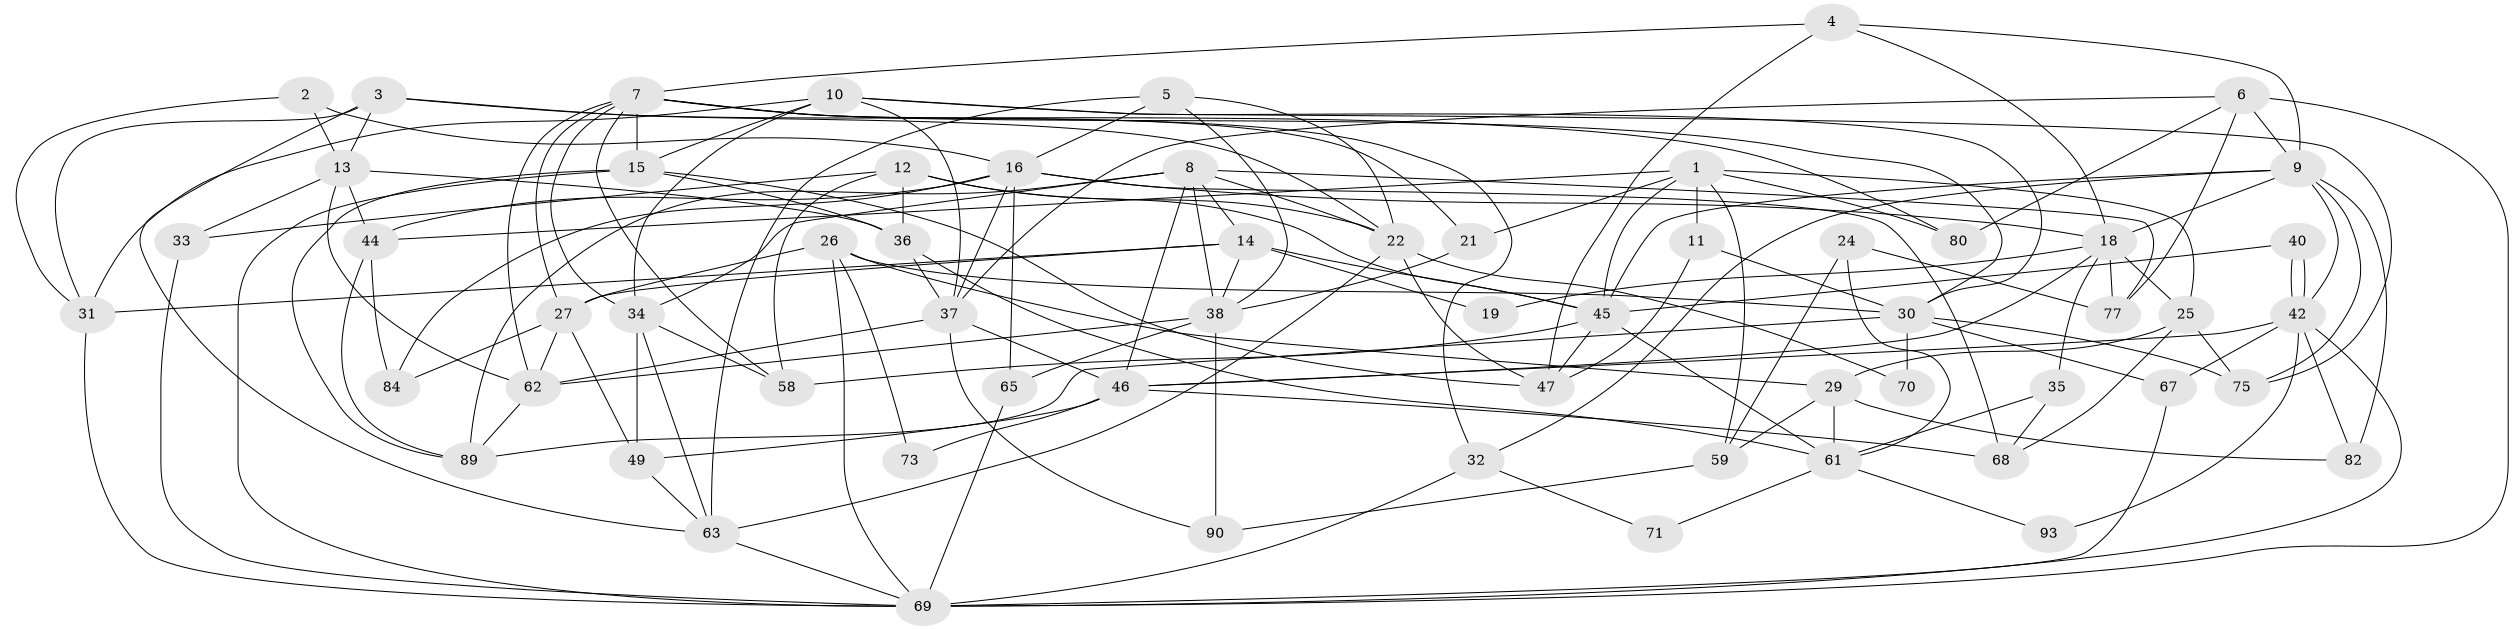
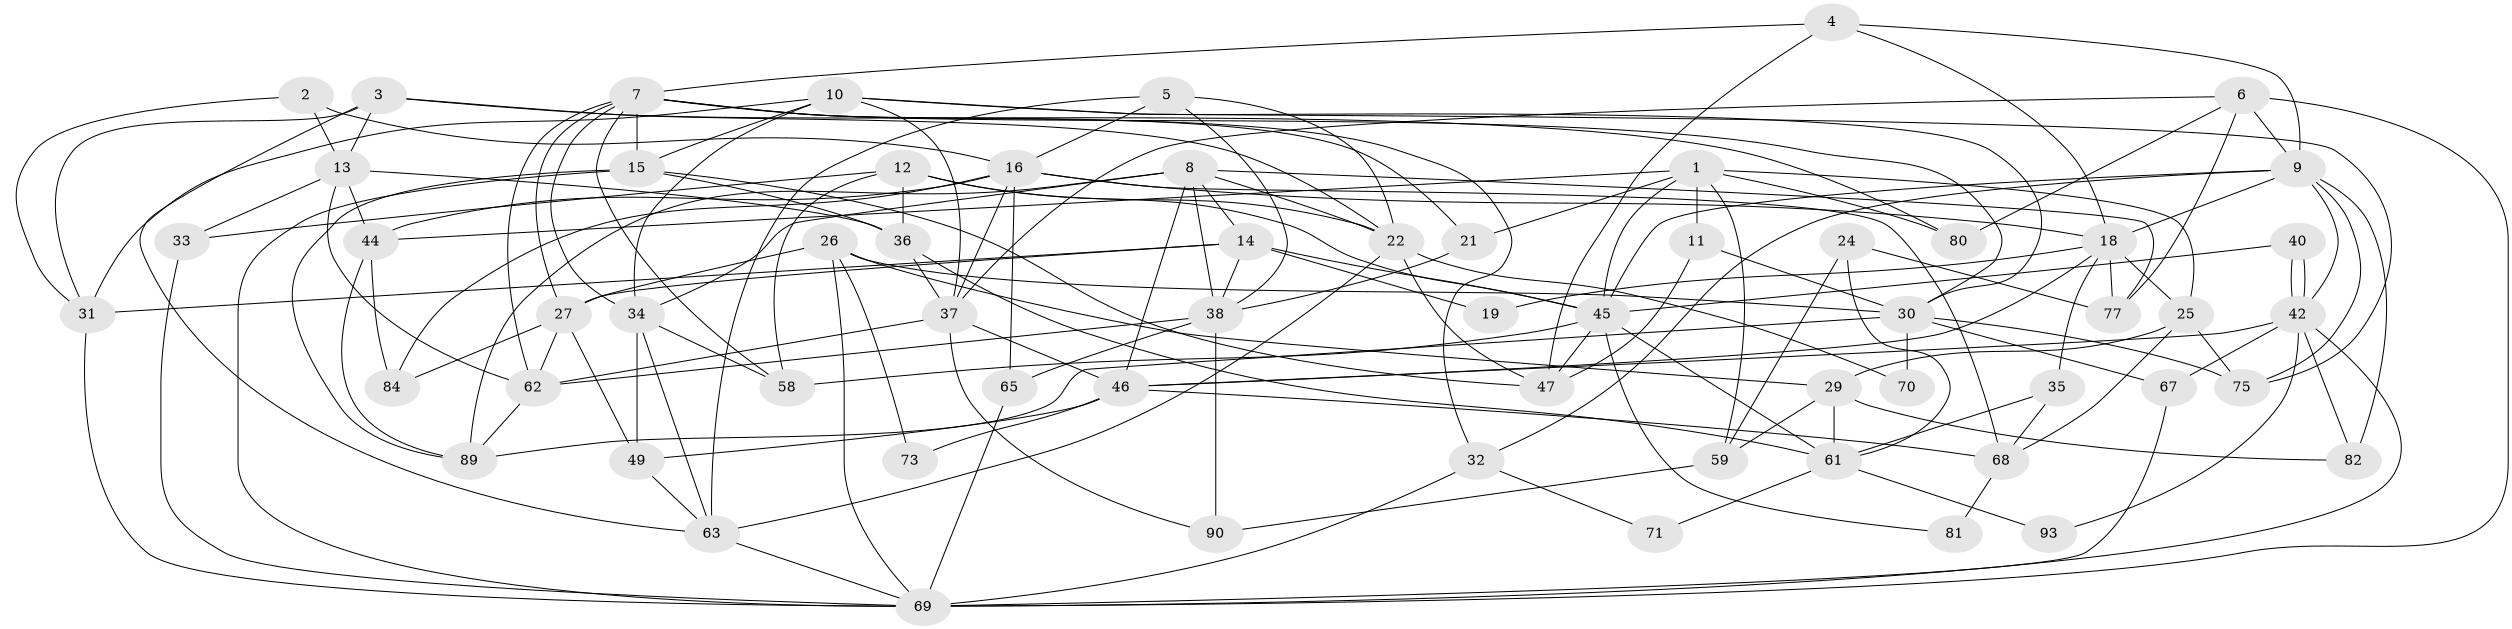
node "81": added
